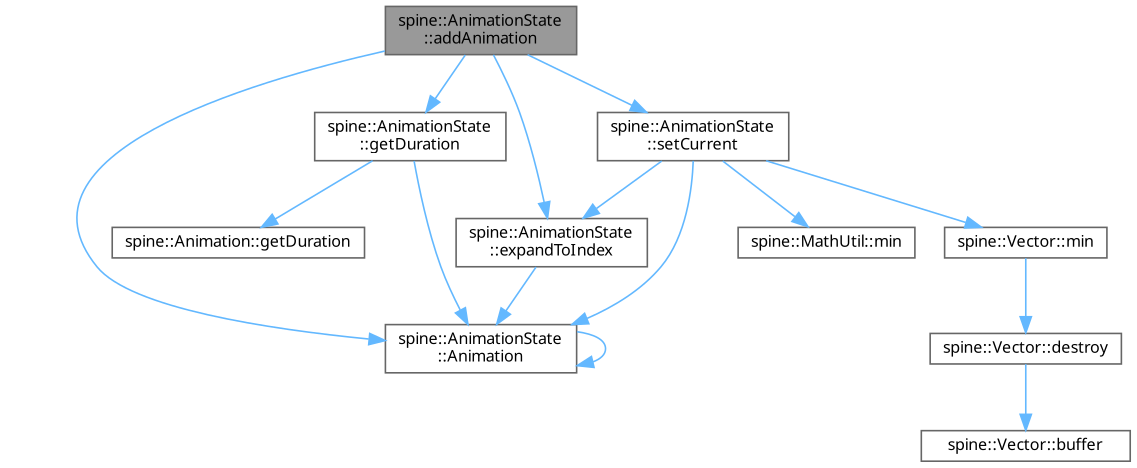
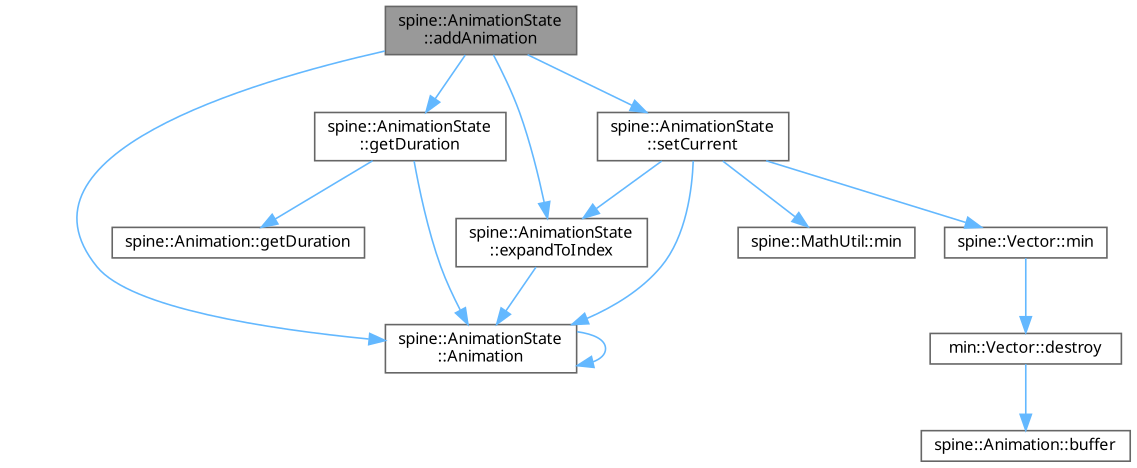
node "spine::Vector::destroy": label "spine::Vector::destroy" -> "min::Vector::destroy"
node "spine::Vector::buffer": label "spine::Vector::buffer" -> "spine::Animation::buffer"
